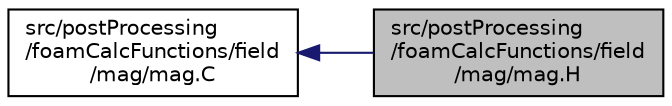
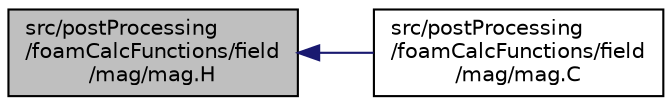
edge "src/postProcessing /foamCalcFunctions/field /mag/mag.H" -> "src/postProcessing /foamCalcFunctions/field /mag/mag.C": reversed
